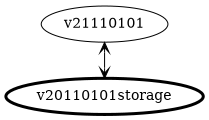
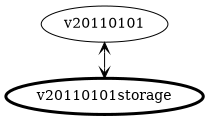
node "v21110101": label "v21110101" -> "v20110101"
